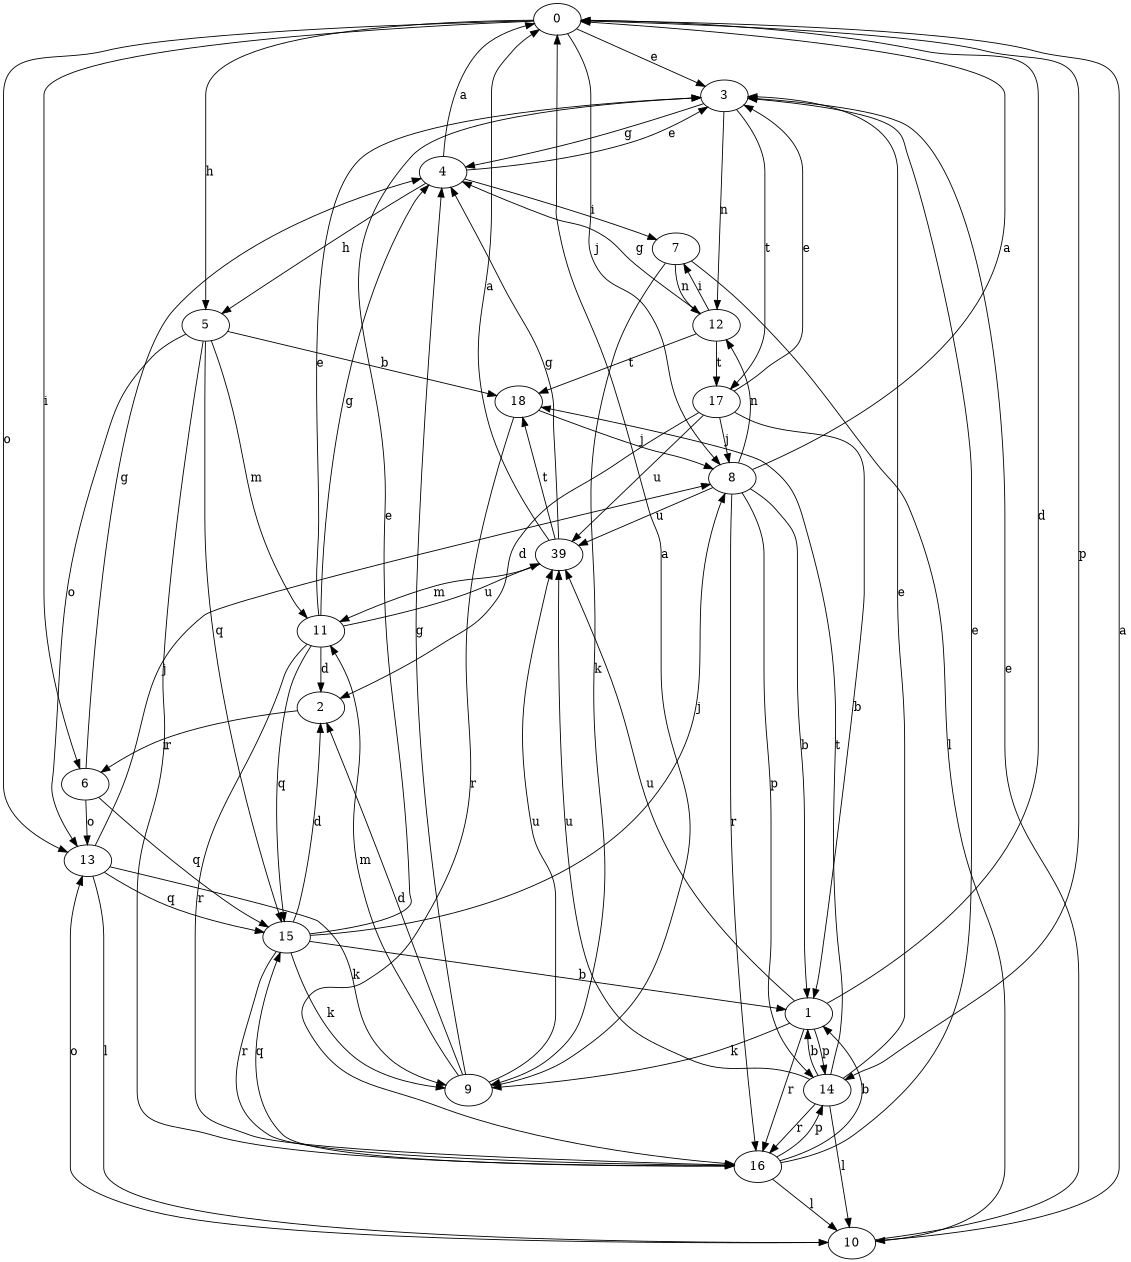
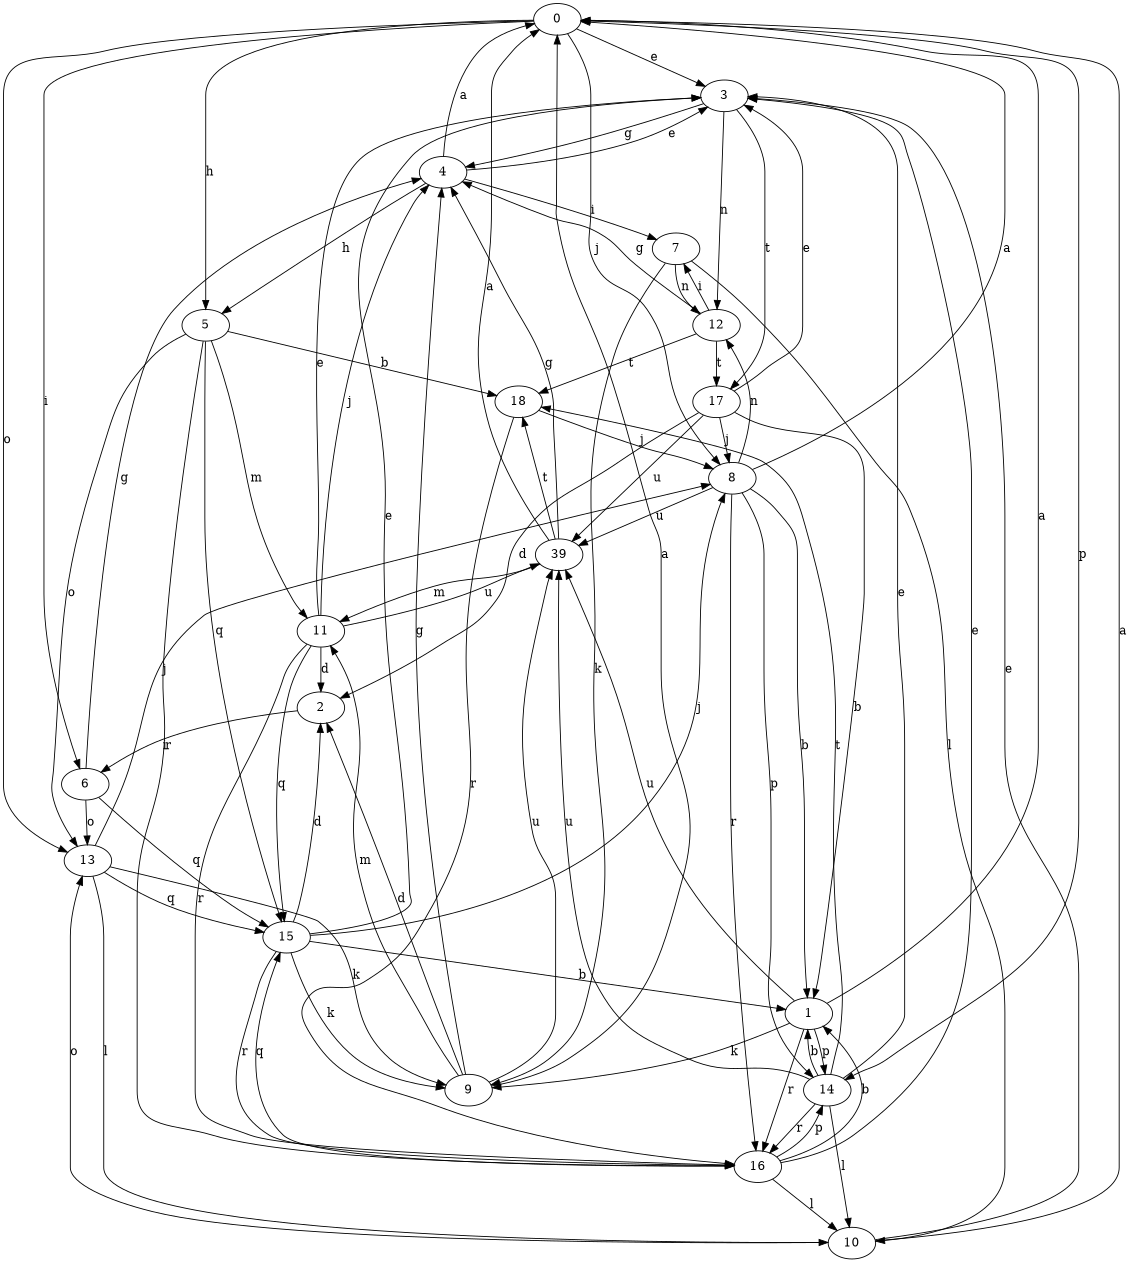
edge "11" -> "4": label "g" -> "j"
edge "1" -> "0": label "d" -> "a"
